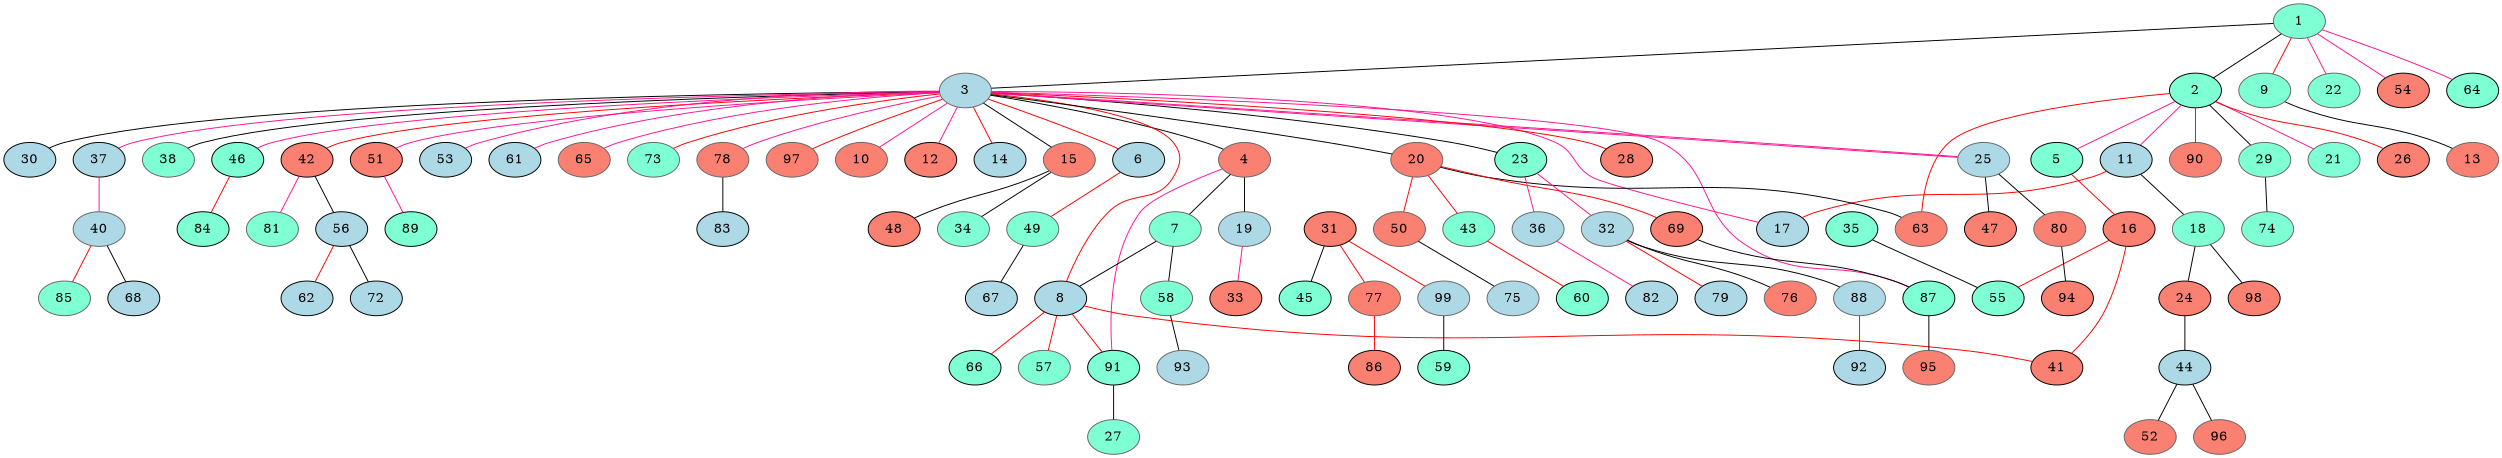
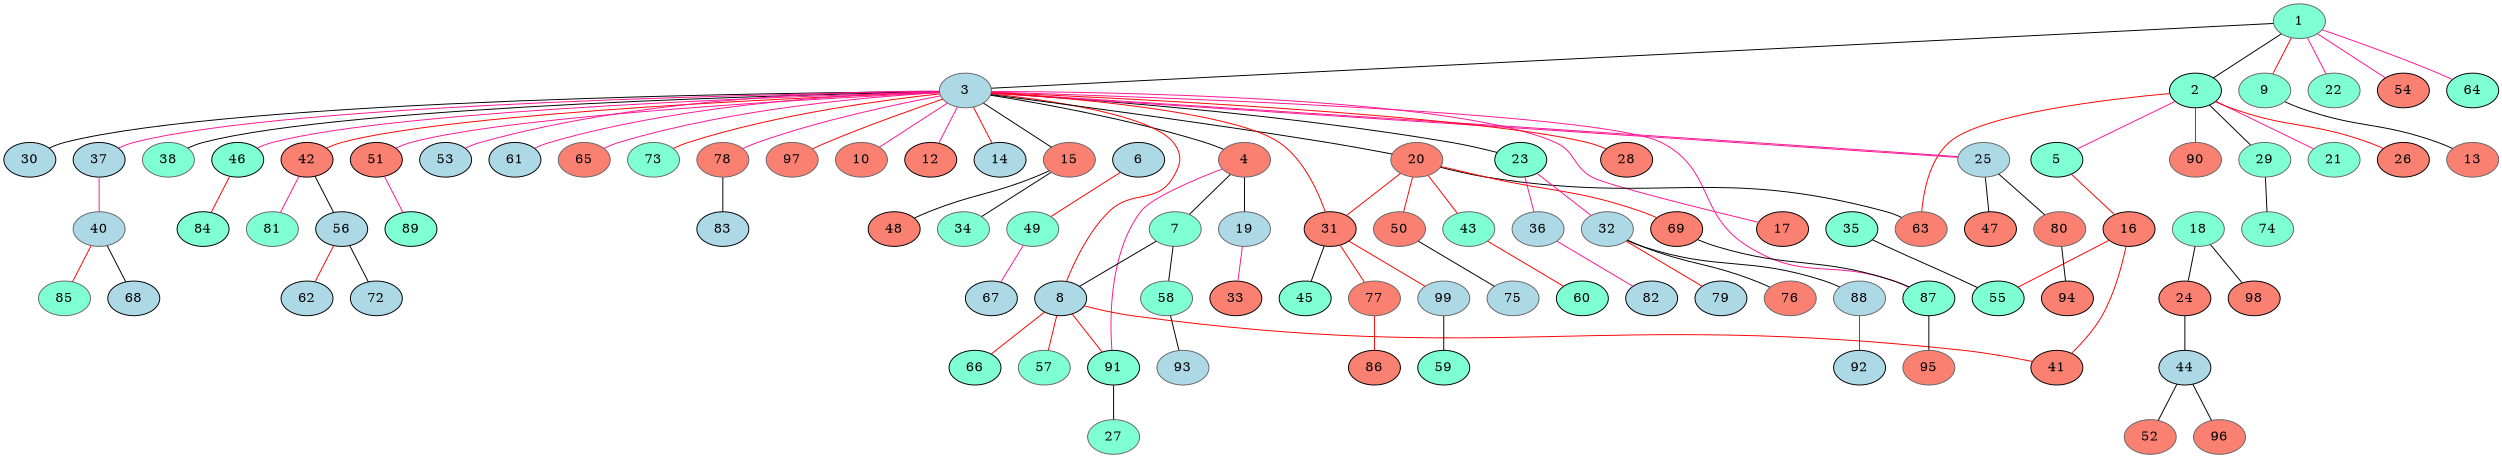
edge "3" -- "6": now "3" -- "31"
node "11": removed
edge "20" -- "31": added
node "17": fillcolor lightblue -> salmon
edge "49" -- "67": color black -> deeppink
